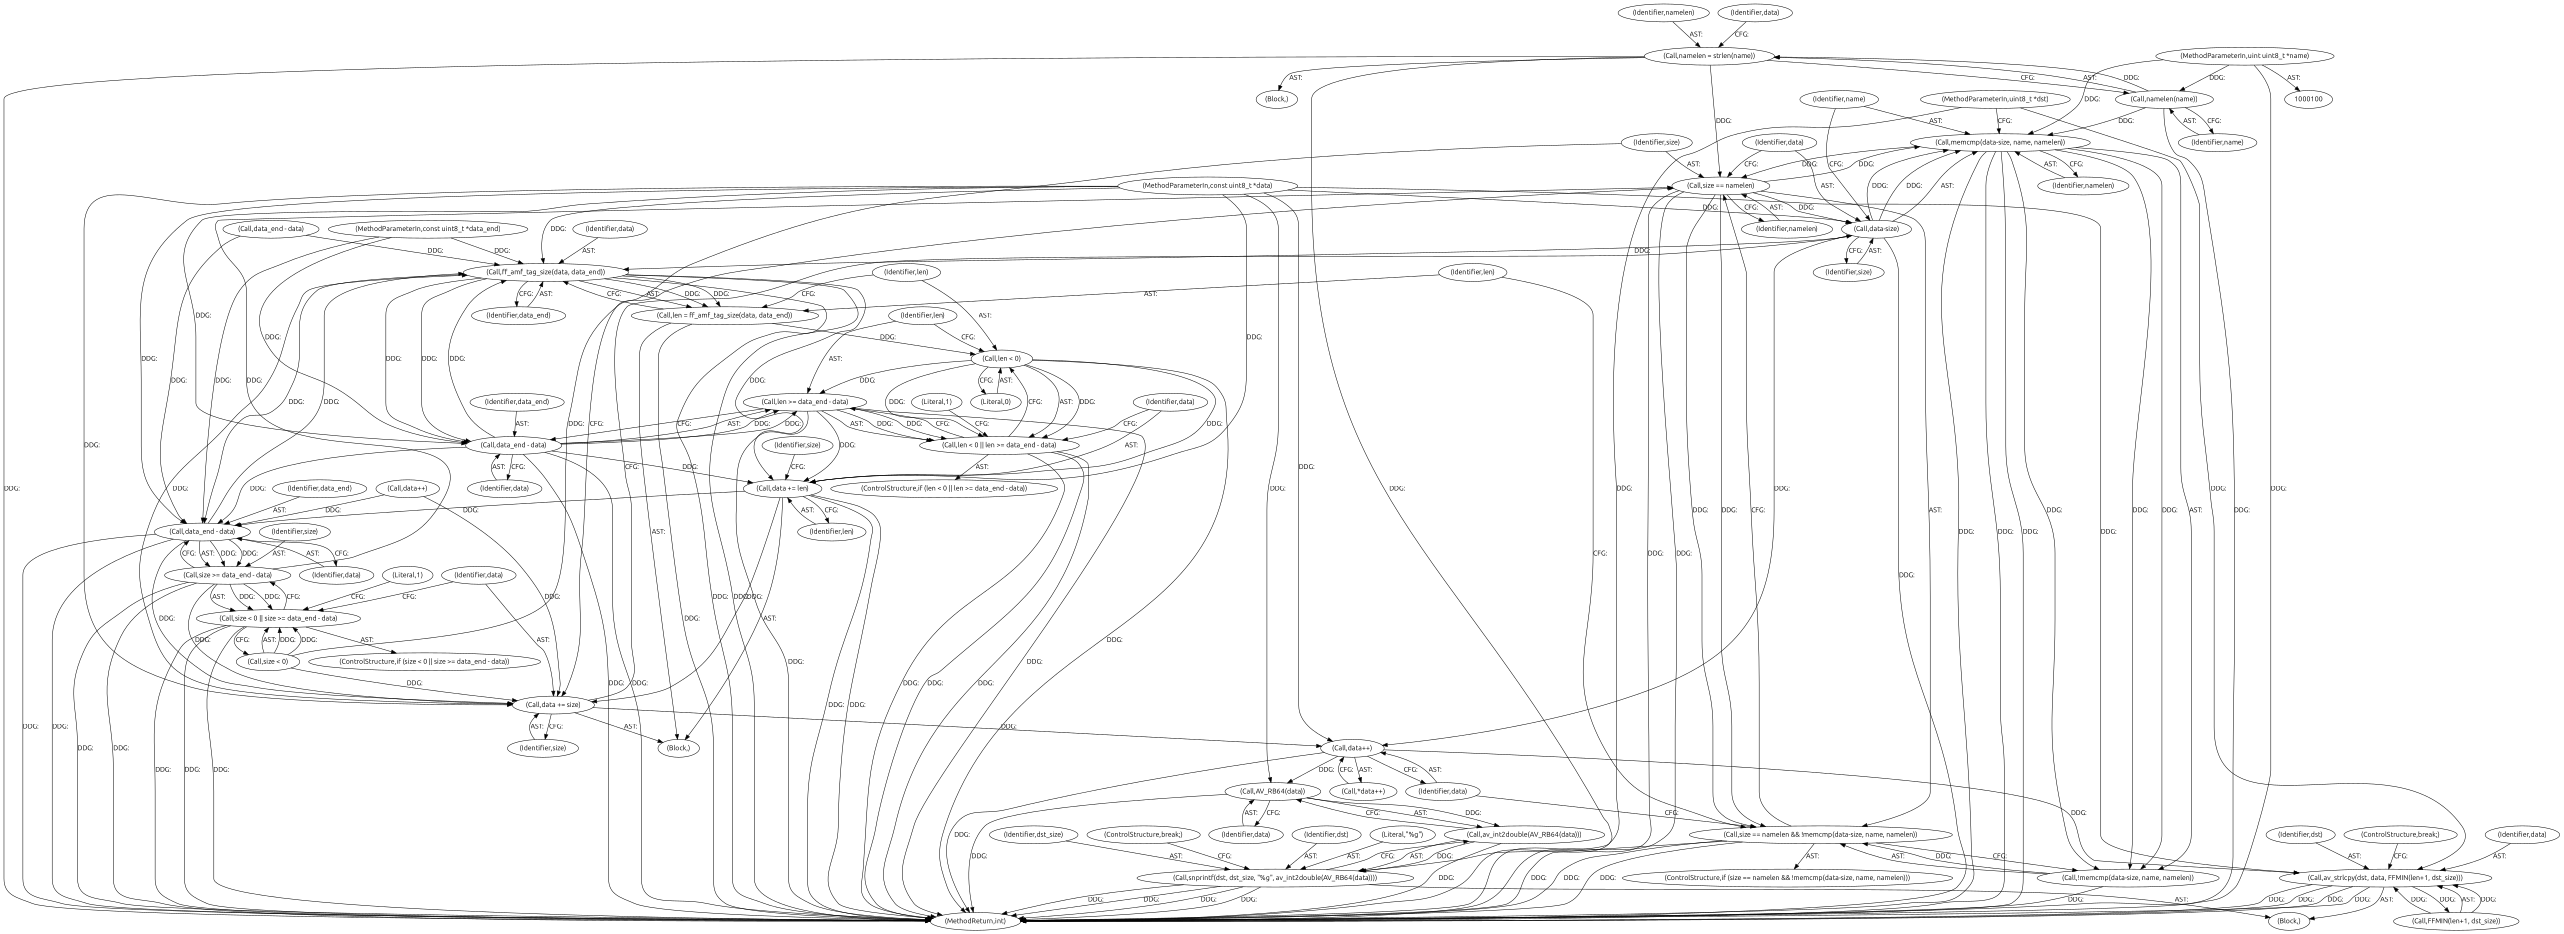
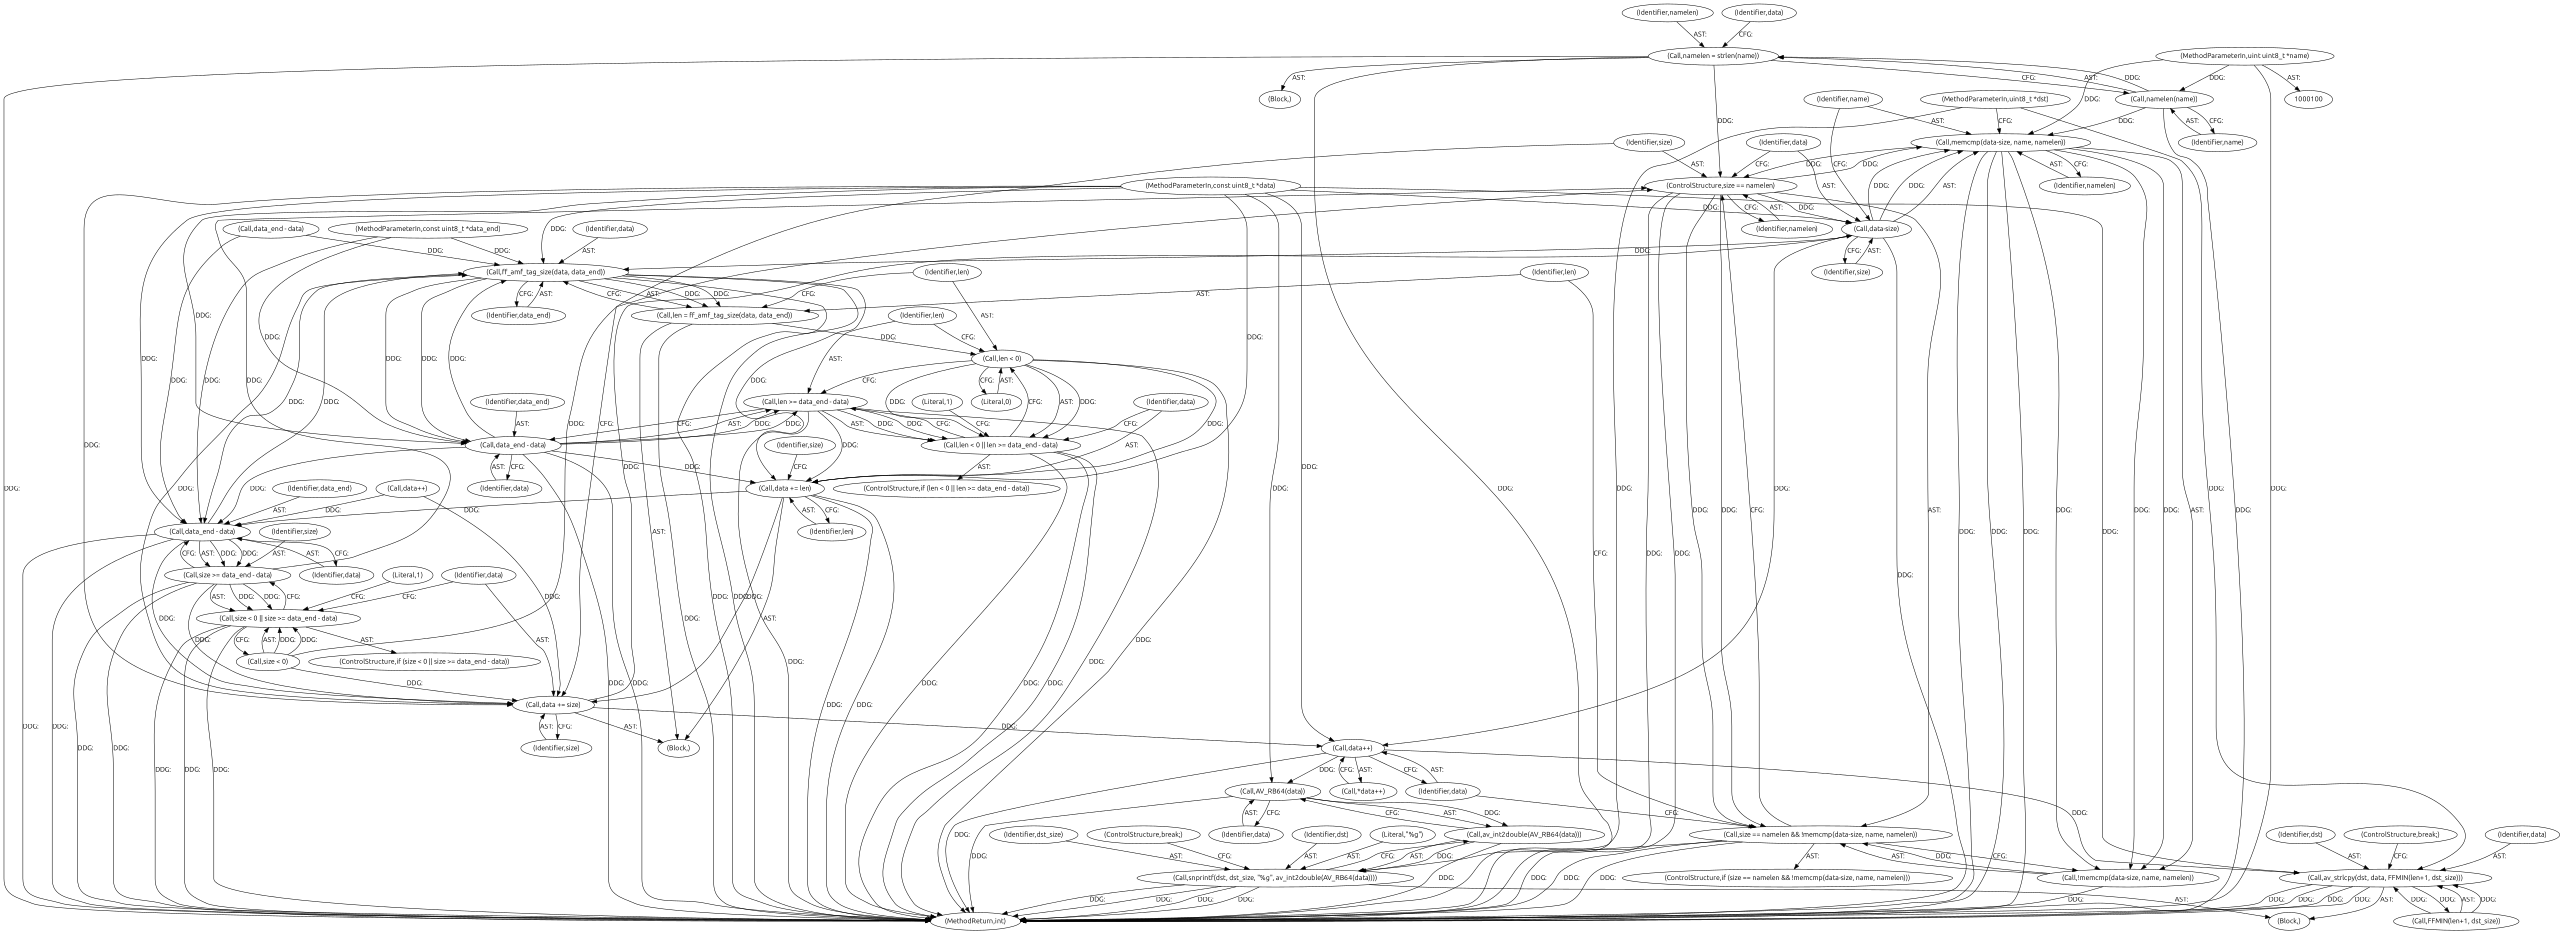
node "(Call,size == namelen)": label "(Call,size == namelen)" -> "(ControlStructure,size == namelen)"
edge "(Call,len < 0)" -> "(Call,len >= data_end - data)": label "DDG: " -> "CFG: "
edge "(Call,data += size)" -> "(Call,data-size)": label "CFG: " -> "DDG: "
